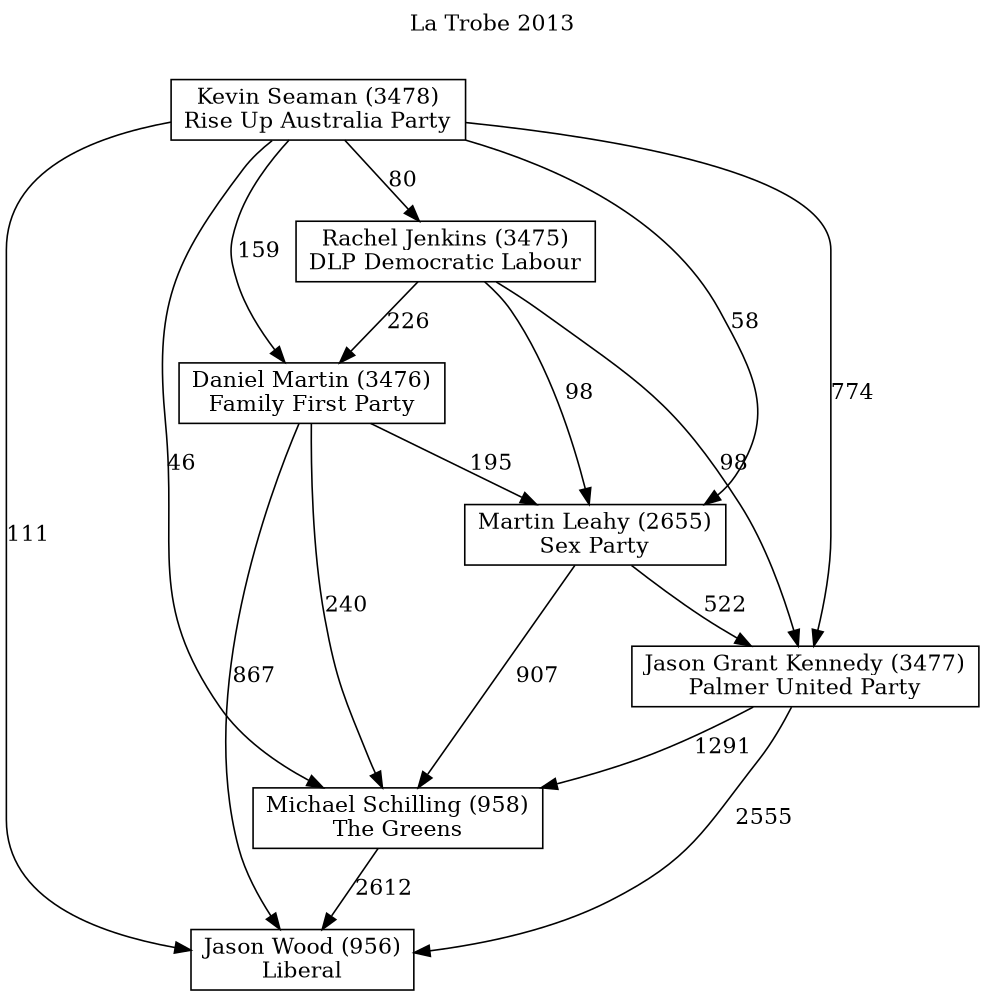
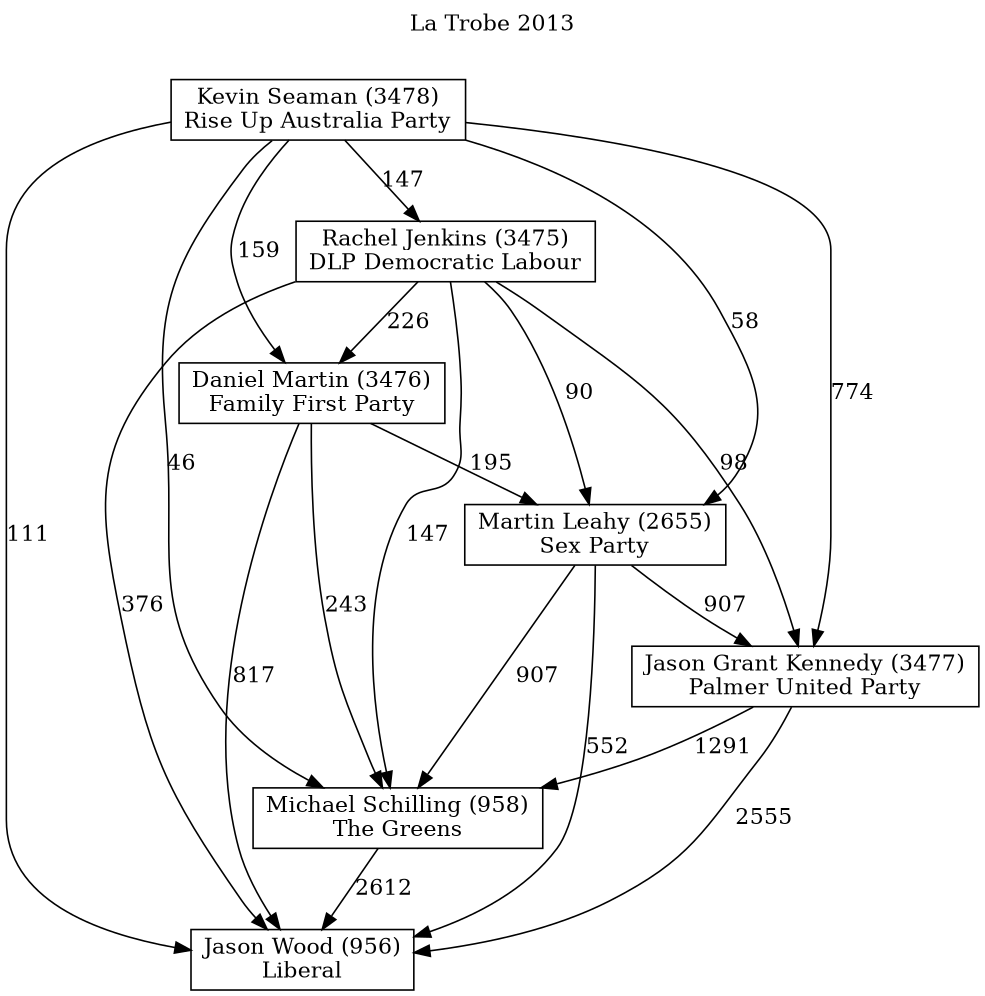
edge "Kevin Seaman (3478) Rise Up Australia Party" -> "Rachel Jenkins (3475) DLP Democratic Labour": label "80" -> "147"
edge "Rachel Jenkins (3475) DLP Democratic Labour" -> "Martin Leahy (2655) Sex Party": label "98" -> "90"
edge "Rachel Jenkins (3475) DLP Democratic Labour" -> "Michael Schilling (958) The Greens": added, label "147"
edge "Rachel Jenkins (3475) DLP Democratic Labour" -> "Jason Wood (956) Liberal": added, label "376"
edge "Daniel Martin (3476) Family First Party" -> "Michael Schilling (958) The Greens": label "240" -> "243"
edge "Martin Leahy (2655) Sex Party" -> "Jason Grant Kennedy (3477) Palmer United Party": label "522" -> "907"
edge "Daniel Martin (3476) Family First Party" -> "Jason Wood (956) Liberal": label "867" -> "817"
edge "Martin Leahy (2655) Sex Party" -> "Jason Wood (956) Liberal": added, label "552"
